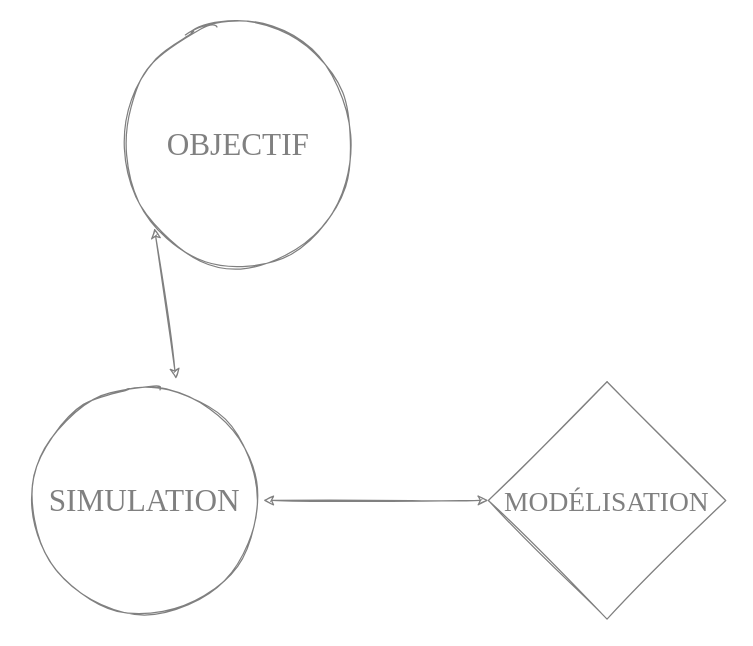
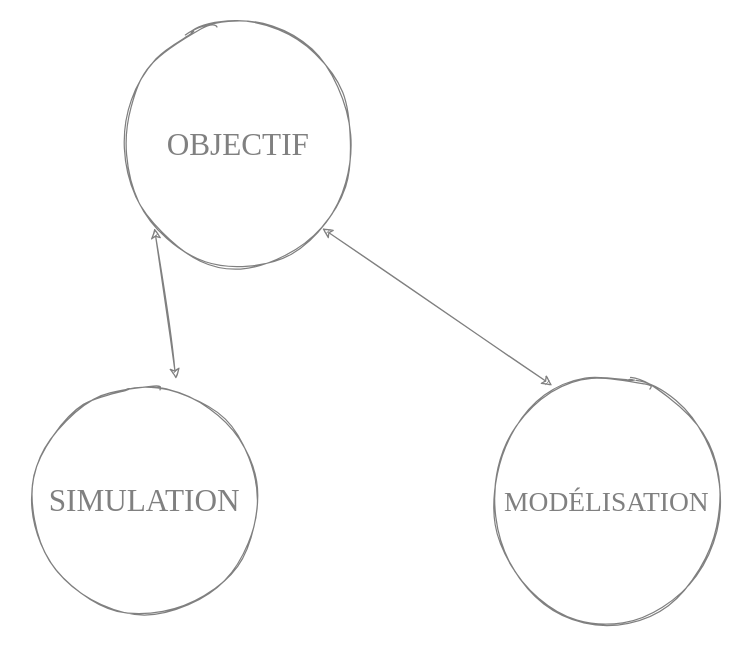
edge "OBJECTIF" -- "MODÉLISATION": added
edge "SIMULATION" -- "MODÉLISATION": removed
node "MODÉLISATION": shape diamond -> ellipse
